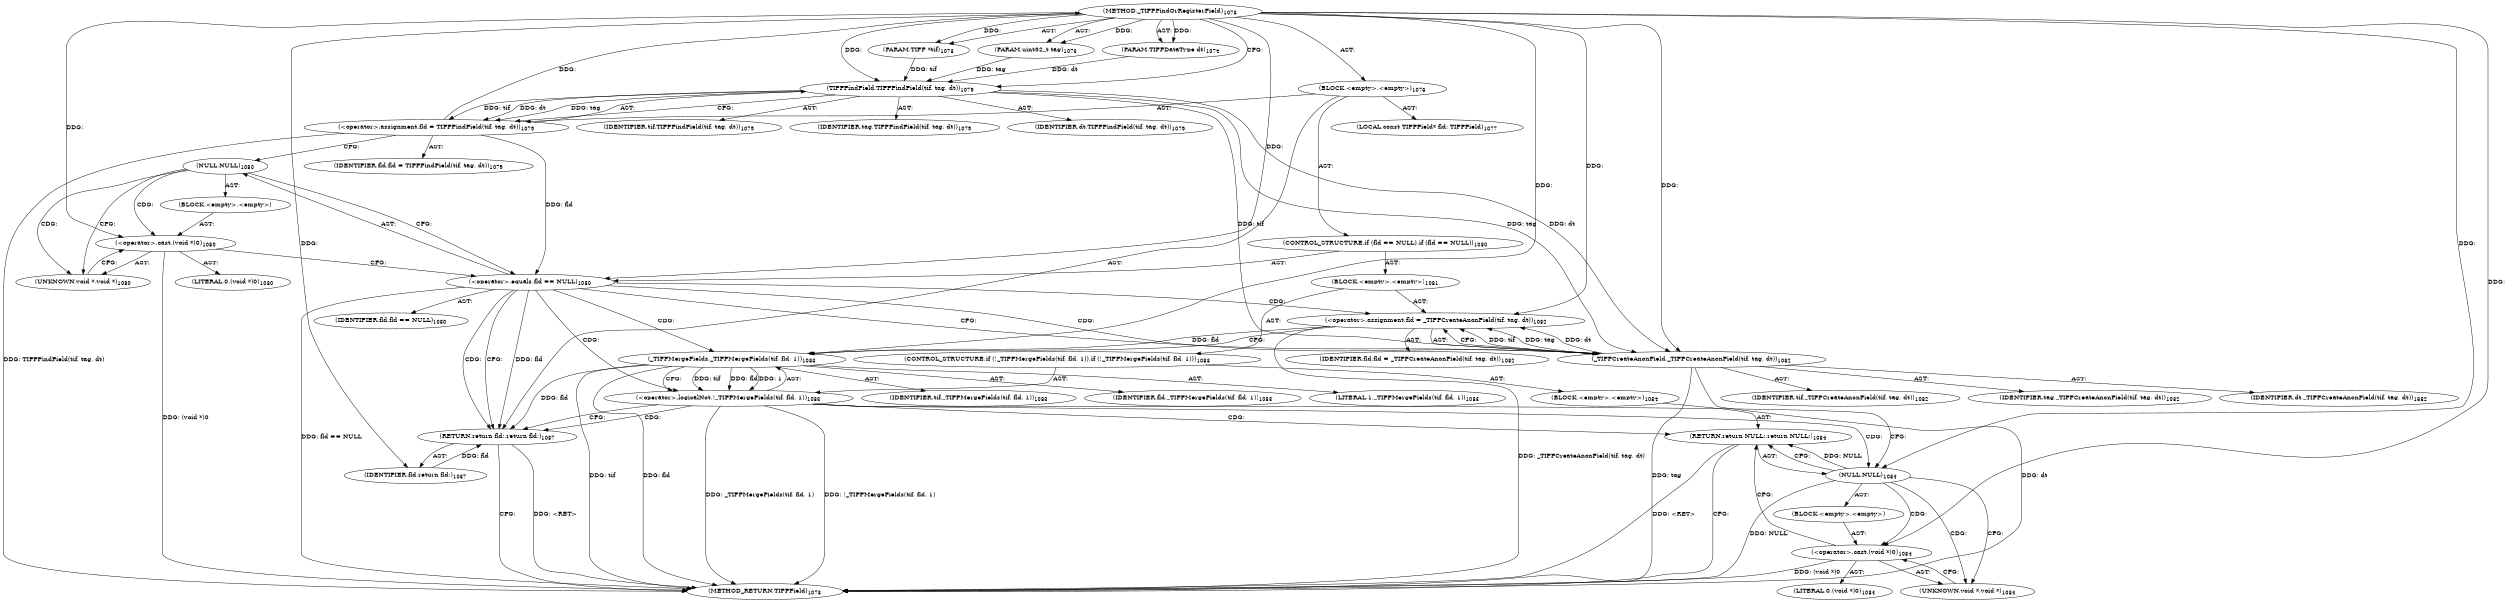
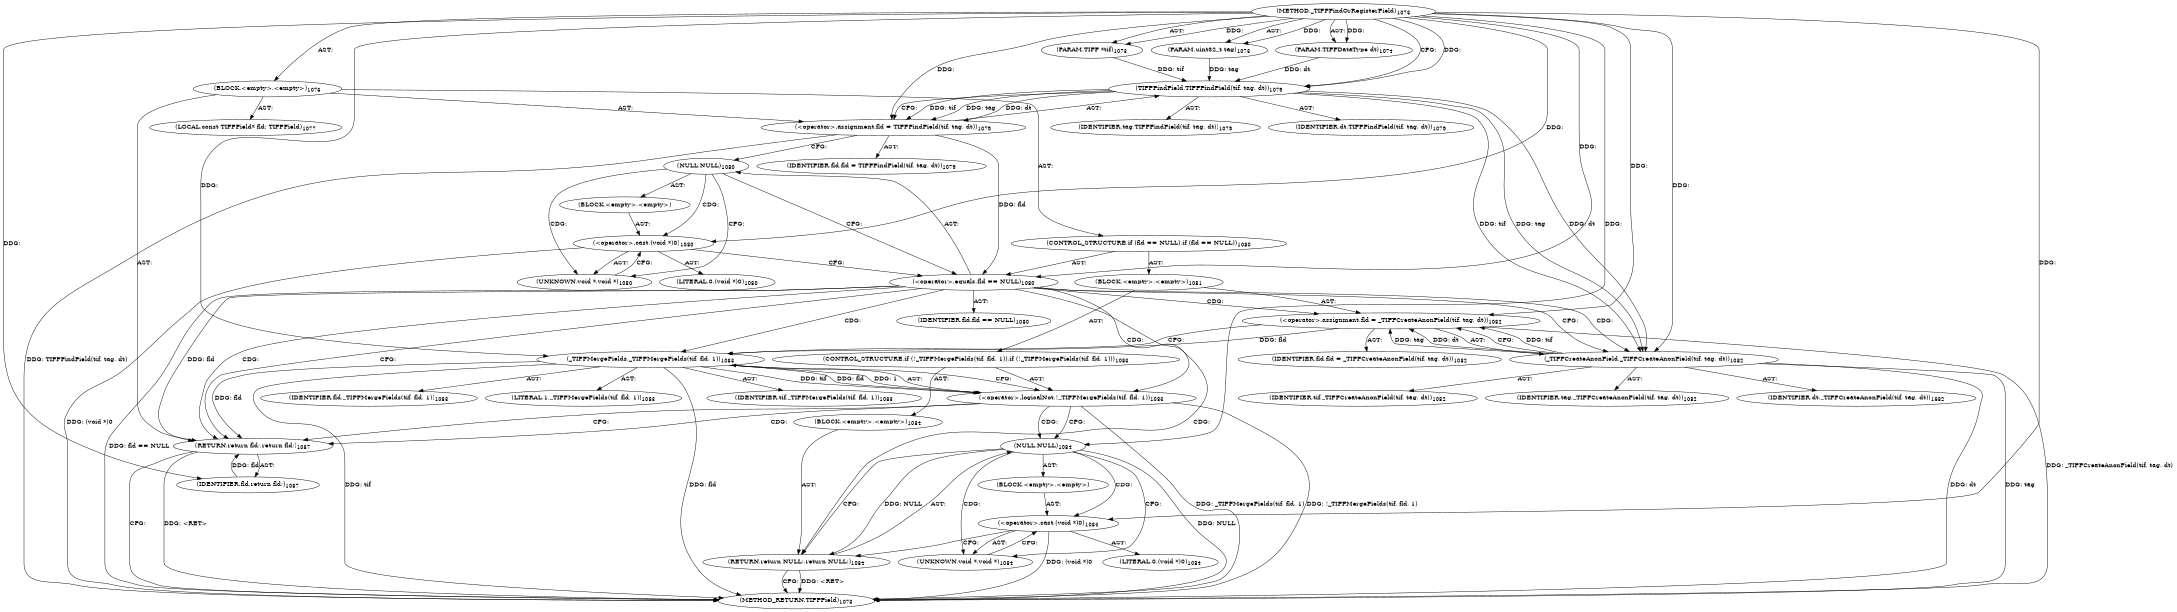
edge "(<operator>.assignment,fld = TIFFFindField(tif, tag, dt))" -> "(METHOD,_TIFFFindOrRegisterField)": reversed
node "(IDENTIFIER,tif,TIFFFindField(tif, tag, dt))": removed
edge "(<operator>.logicalNot,!_TIFFMergeFields(tif, fld, 1))" -> "(RETURN,return NULL;,return NULL;)": now "(<operator>.equals,fld == NULL)" -> "(RETURN,return NULL;,return NULL;)"
